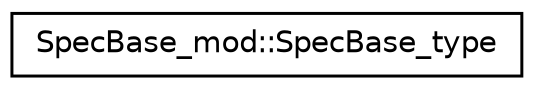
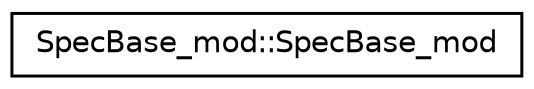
node "SpecBase_mod::SpecBase_type": label "SpecBase_mod::SpecBase_type" -> "SpecBase_mod::SpecBase_mod"
